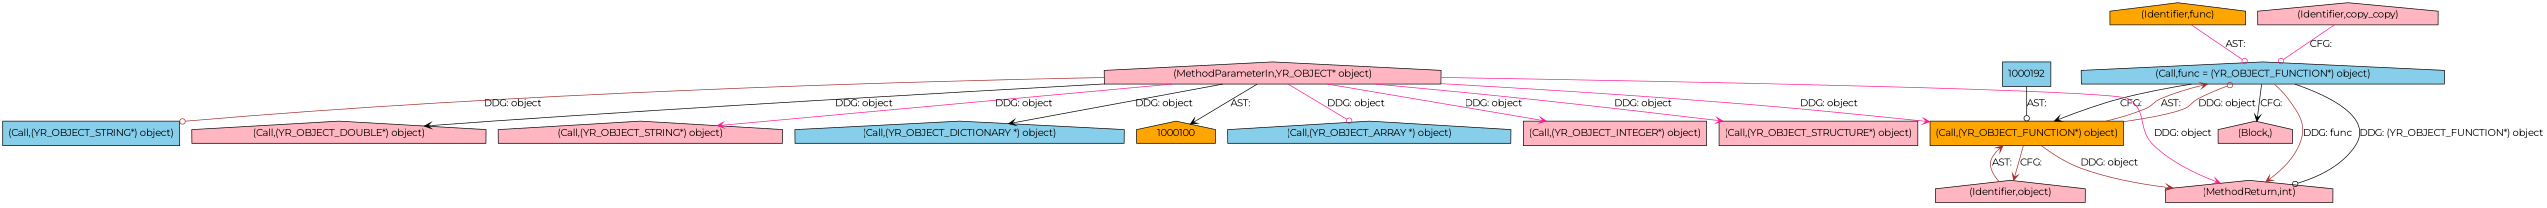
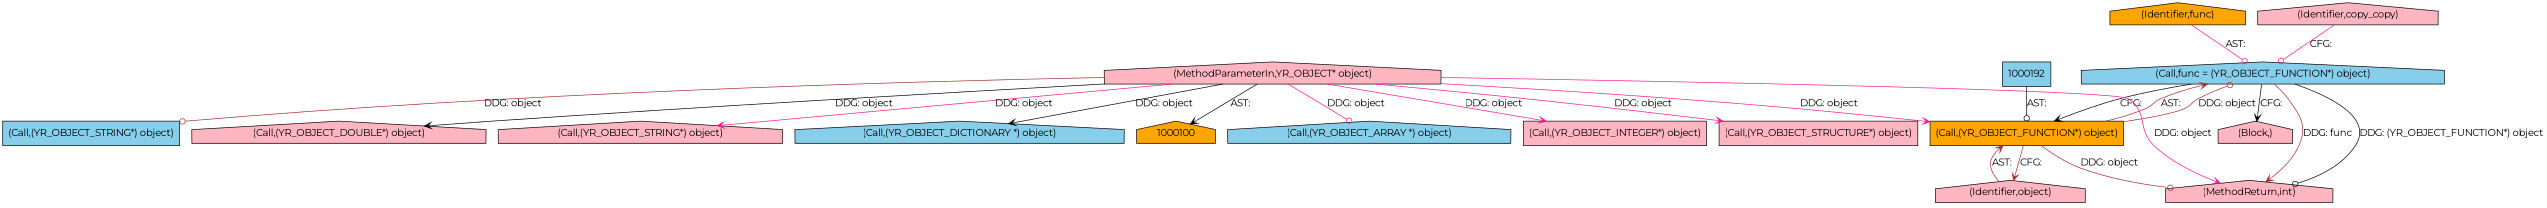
edge "(Call,(YR_OBJECT_FUNCTION*) object)" -> "(MethodReturn,int)": arrowhead vee -> odot
